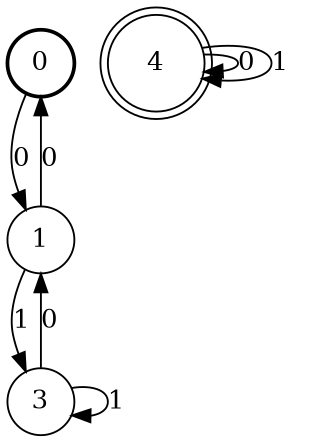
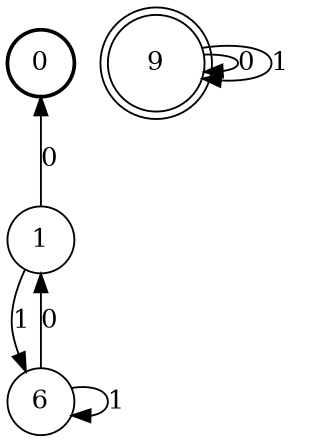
node "4": label "4" -> "9"
edge "0" -> "1": removed, label "0"
node "3": label "3" -> "6"
